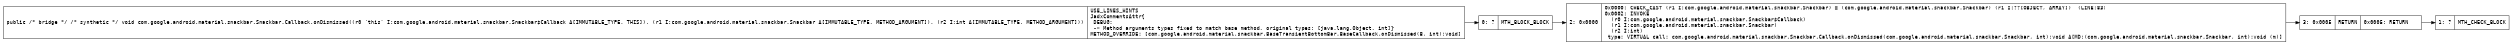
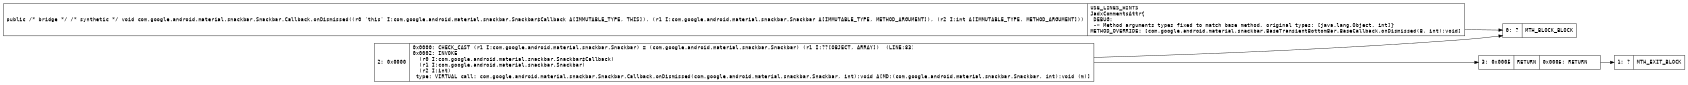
node "1: ?": text "MTH_CHECK_BLOCK" -> "MTH_EXIT_BLOCK"
edge "0: ?" -> "2: 0x0000": reversed
